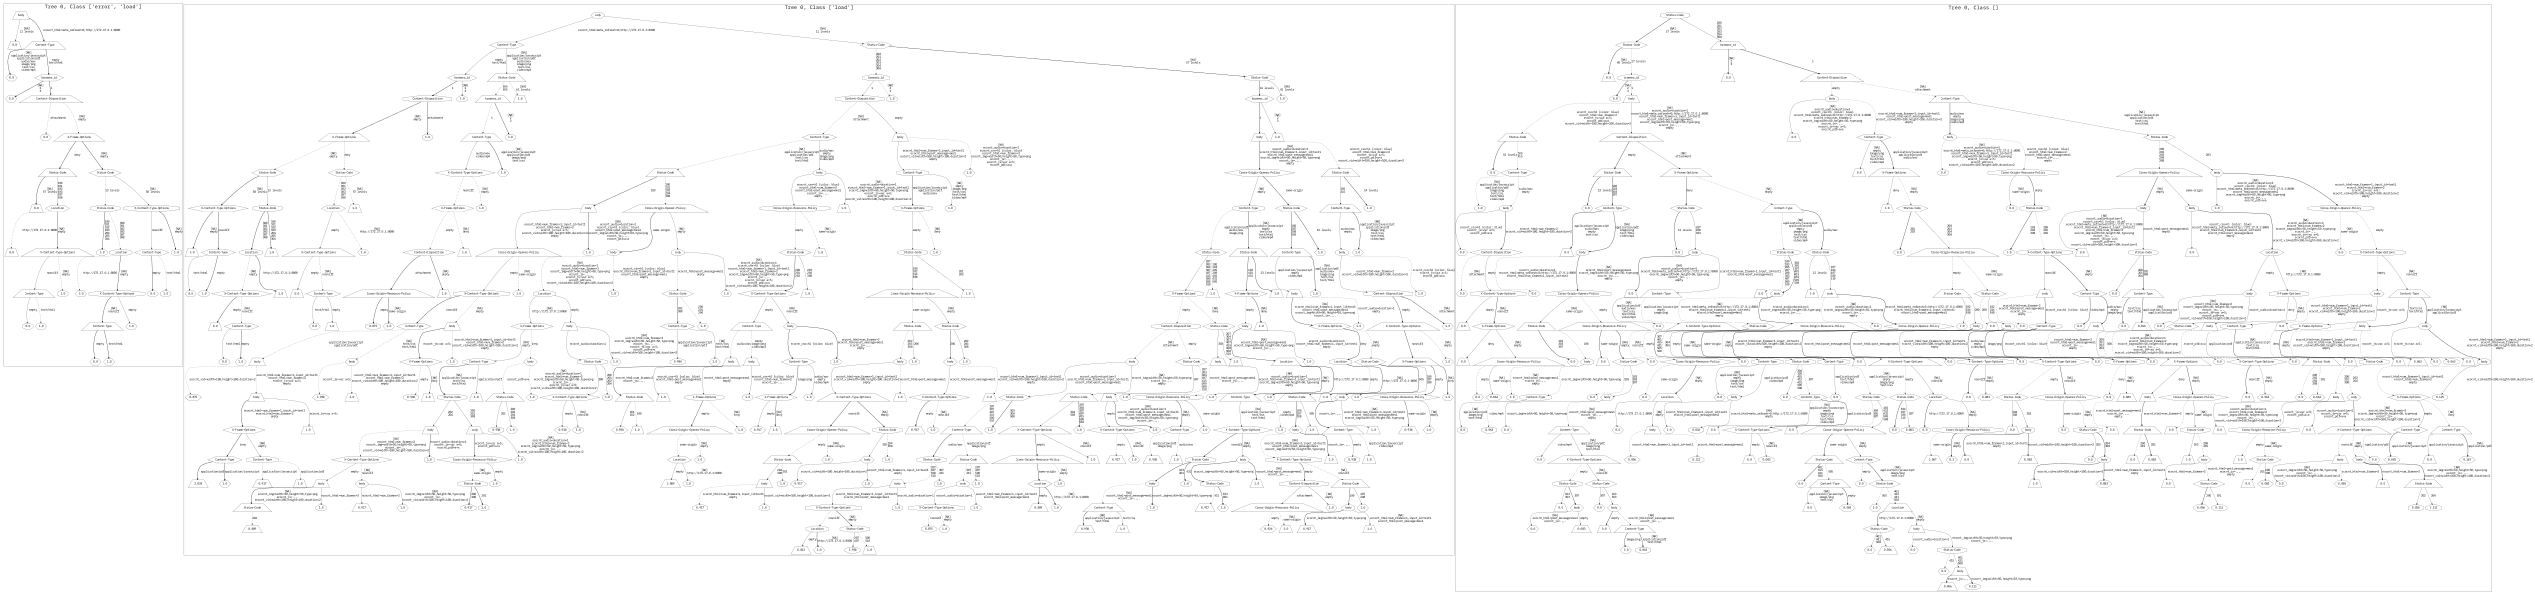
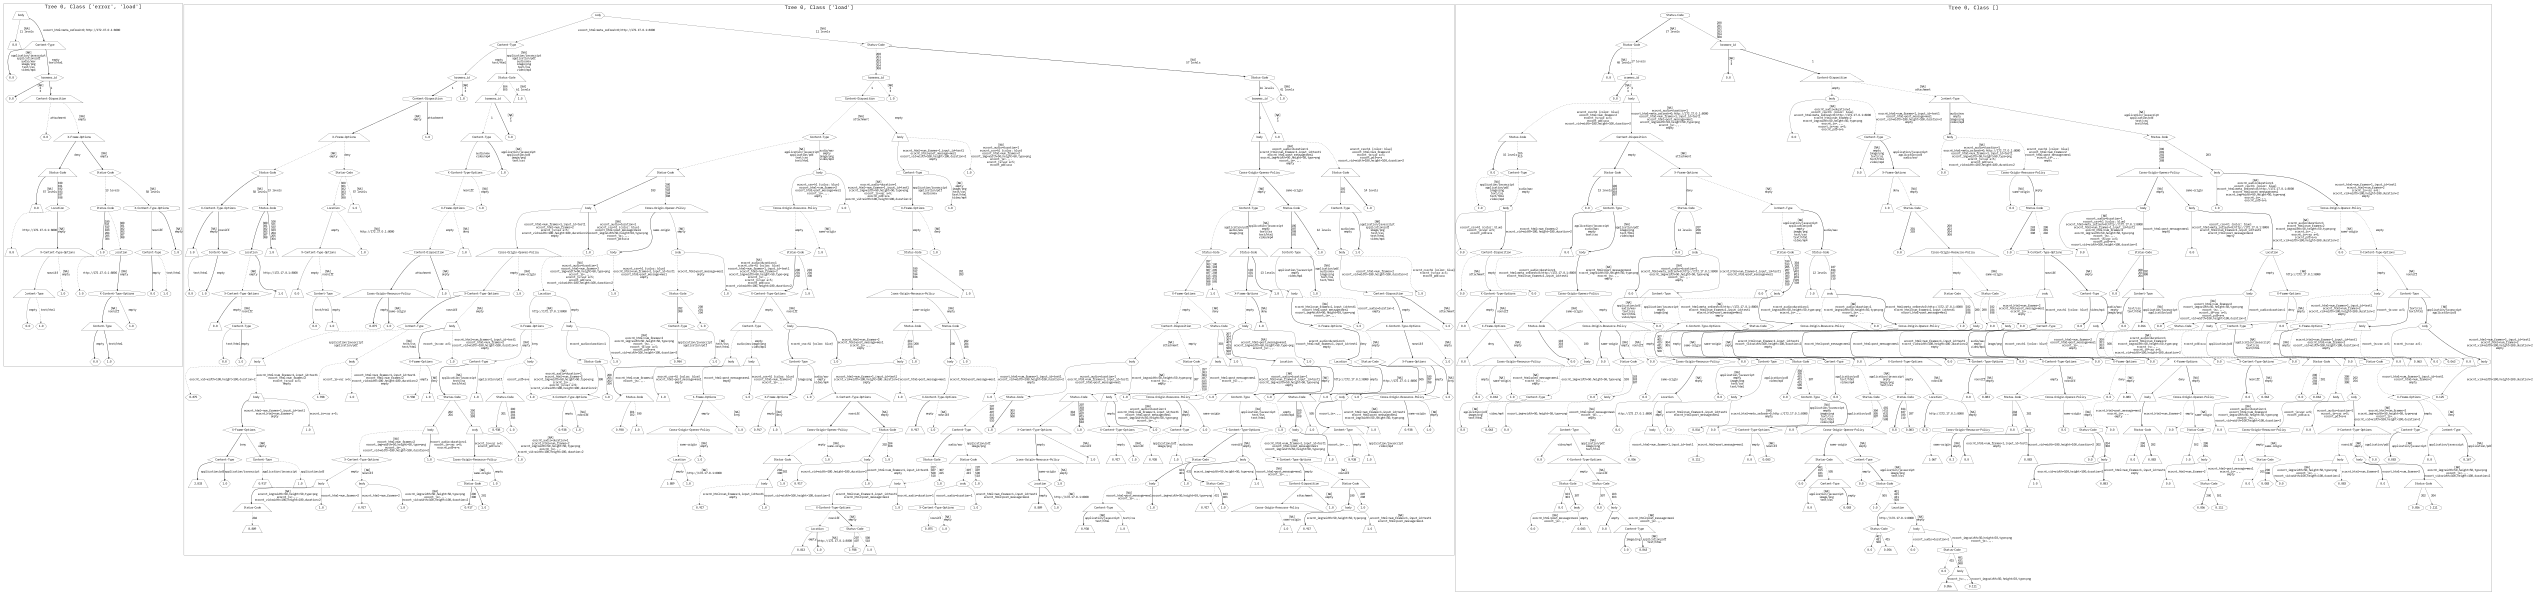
node "0.926": removed
